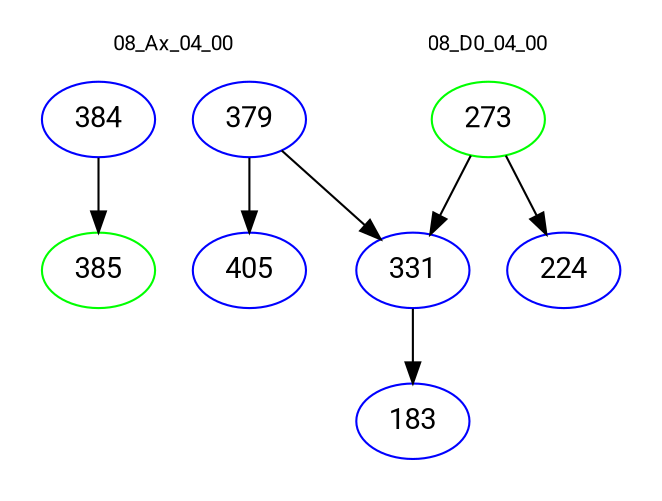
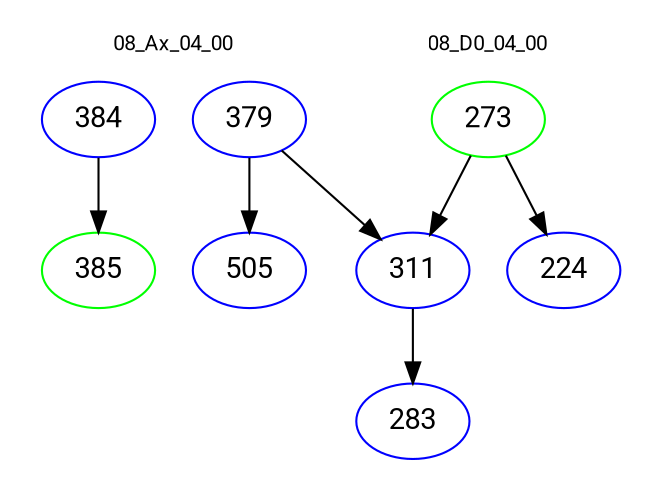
node "405": label "405" -> "505"
node "331": label "331" -> "311"
node "183": label "183" -> "283"
